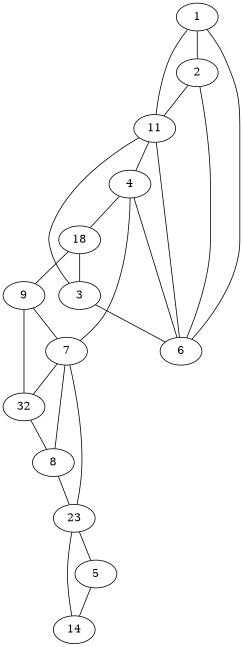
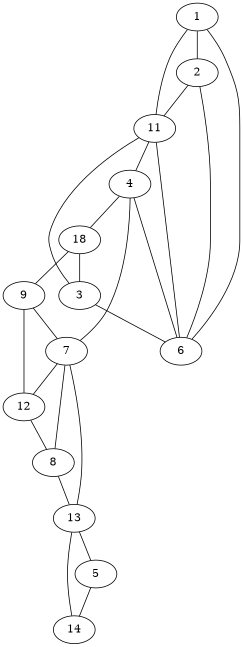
node "32": label "32" -> "12"
node "23": label "23" -> "13"
